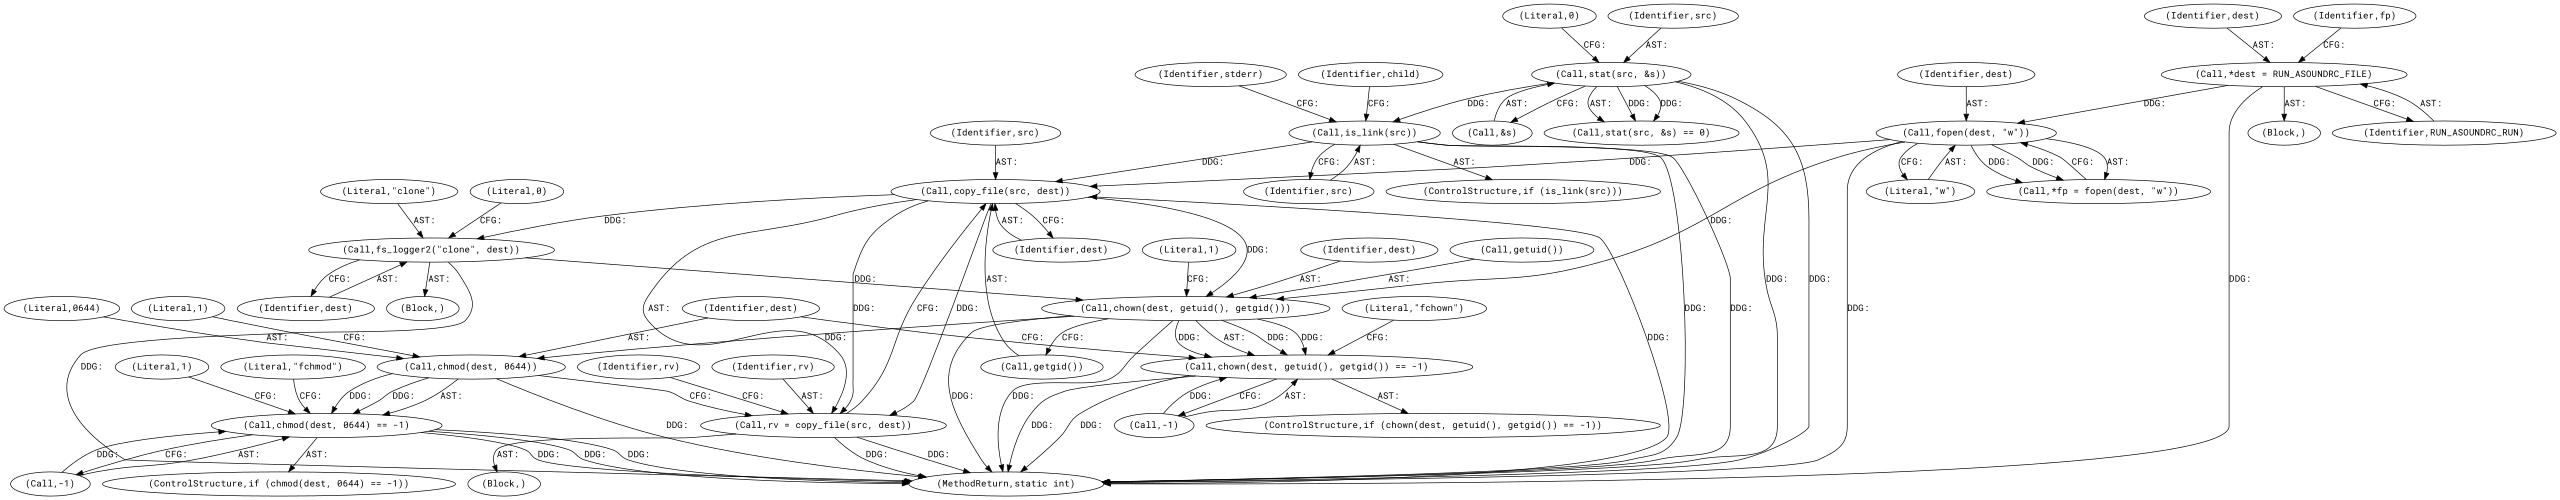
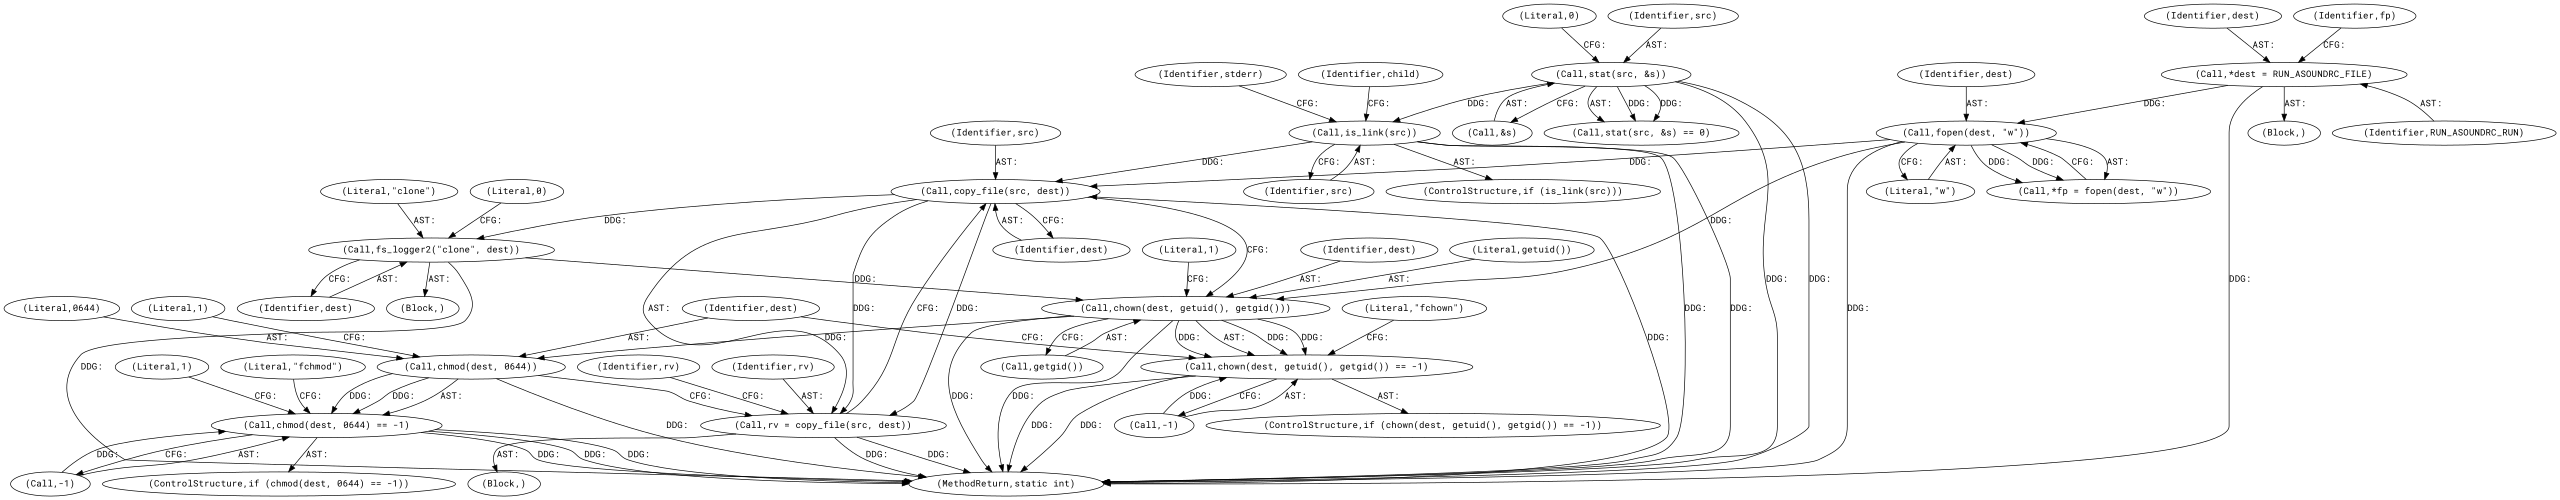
edge "(Call,*dest = RUN_ASOUNDRC_FILE)" -> "(Identifier,RUN_ASOUNDRC_RUN)": removed, label "CFG:"
edge "(Call,copy_file(src, dest))" -> "(Call,chown(dest, getuid(), getgid()))": label "DDG: " -> "CFG: "
node "(Call,getuid())": label "(Call,getuid())" -> "(Literal,getuid())"
edge "(Call,getgid())" -> "(Call,copy_file(src, dest))": now "(Call,getgid())" -> "(Call,chown(dest, getuid(), getgid()))"
